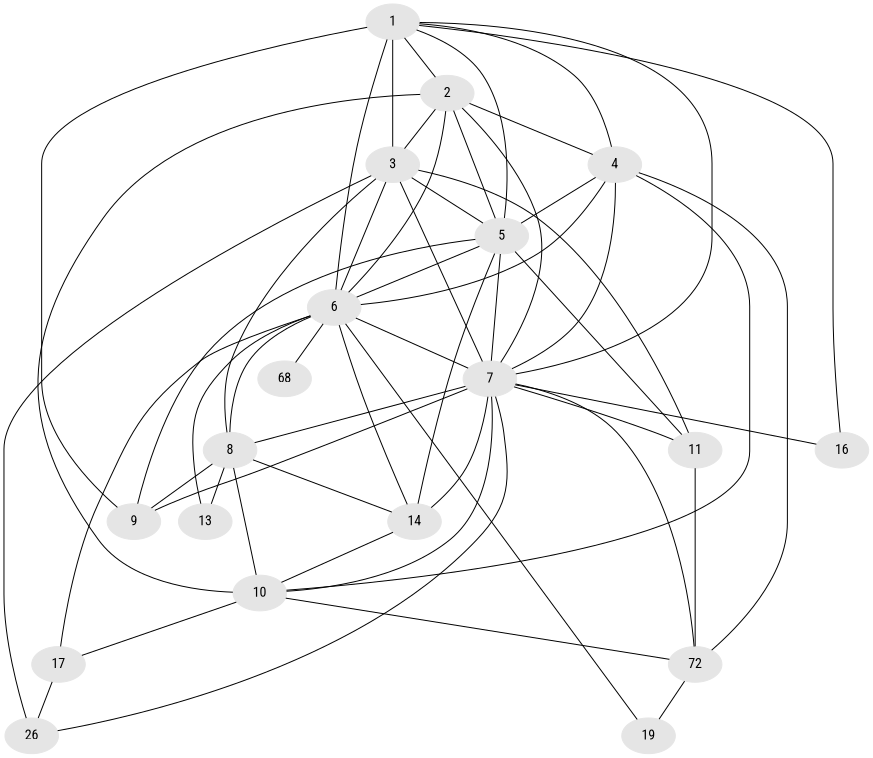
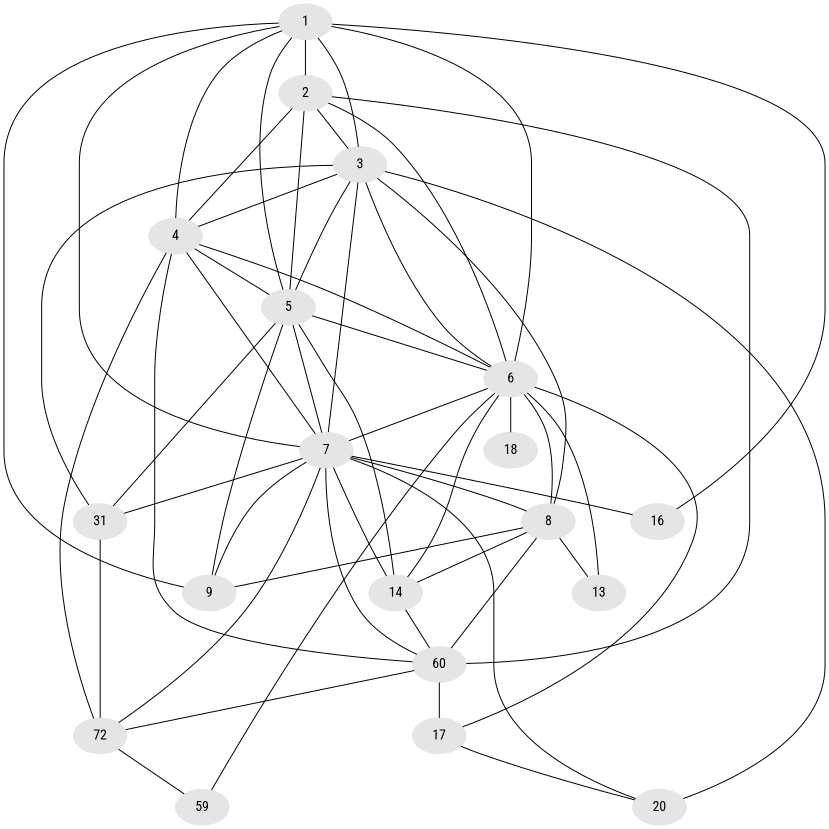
edge "3" -- "4": added
edge "2" -- "7": removed
node "68": label "68" -> "18"
node "11": label "11" -> "31"
node "10": label "10" -> "60"
node "26": label "26" -> "20"
node "19": label "19" -> "59"
